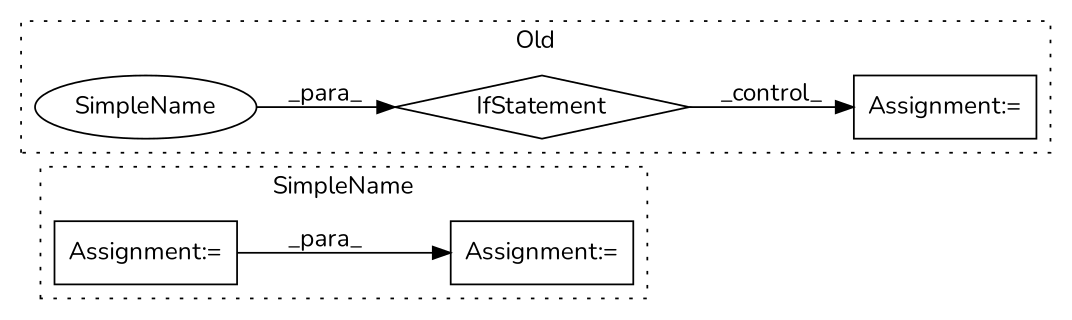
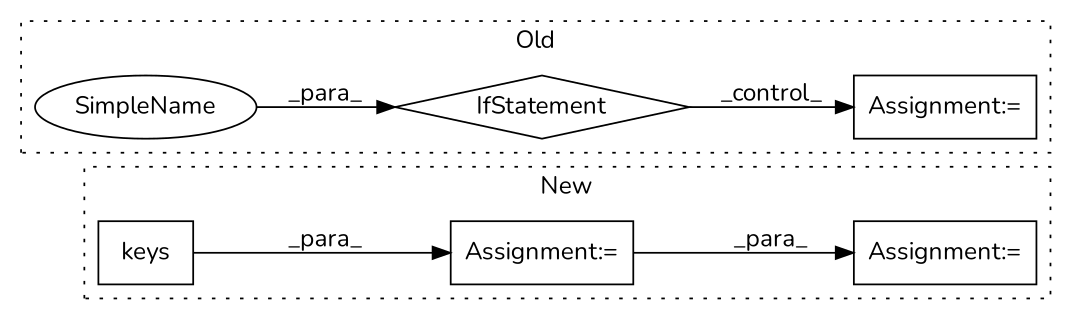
cluster "SimpleName": label "SimpleName" -> "New"
node "keys": added
